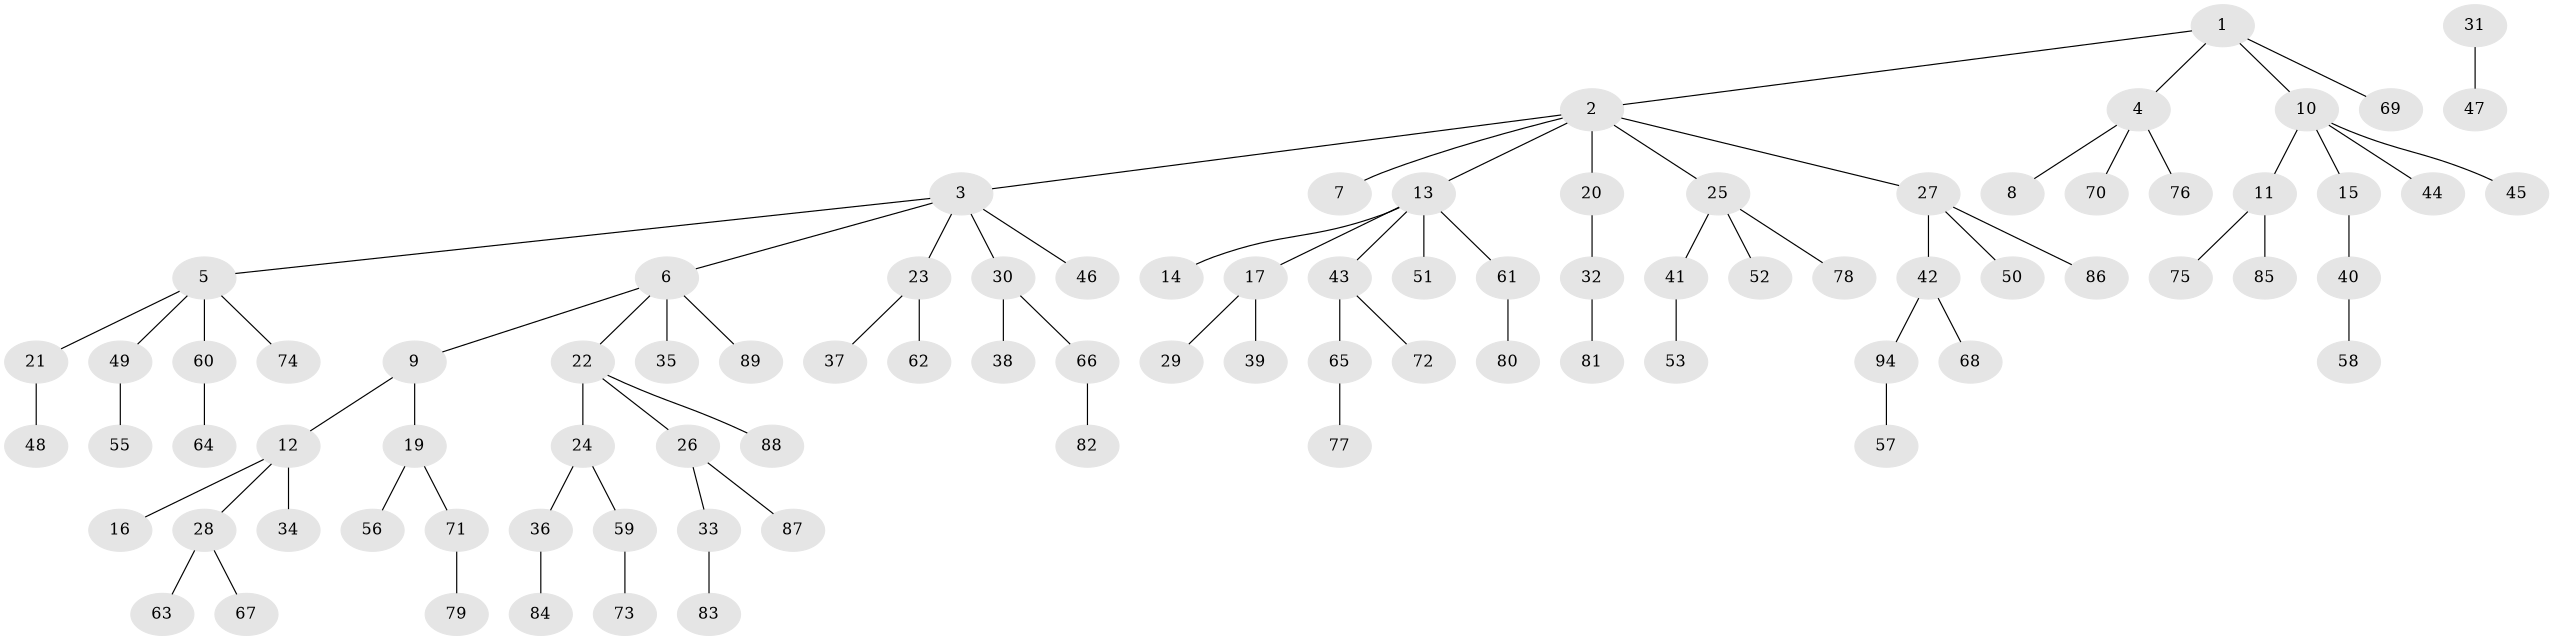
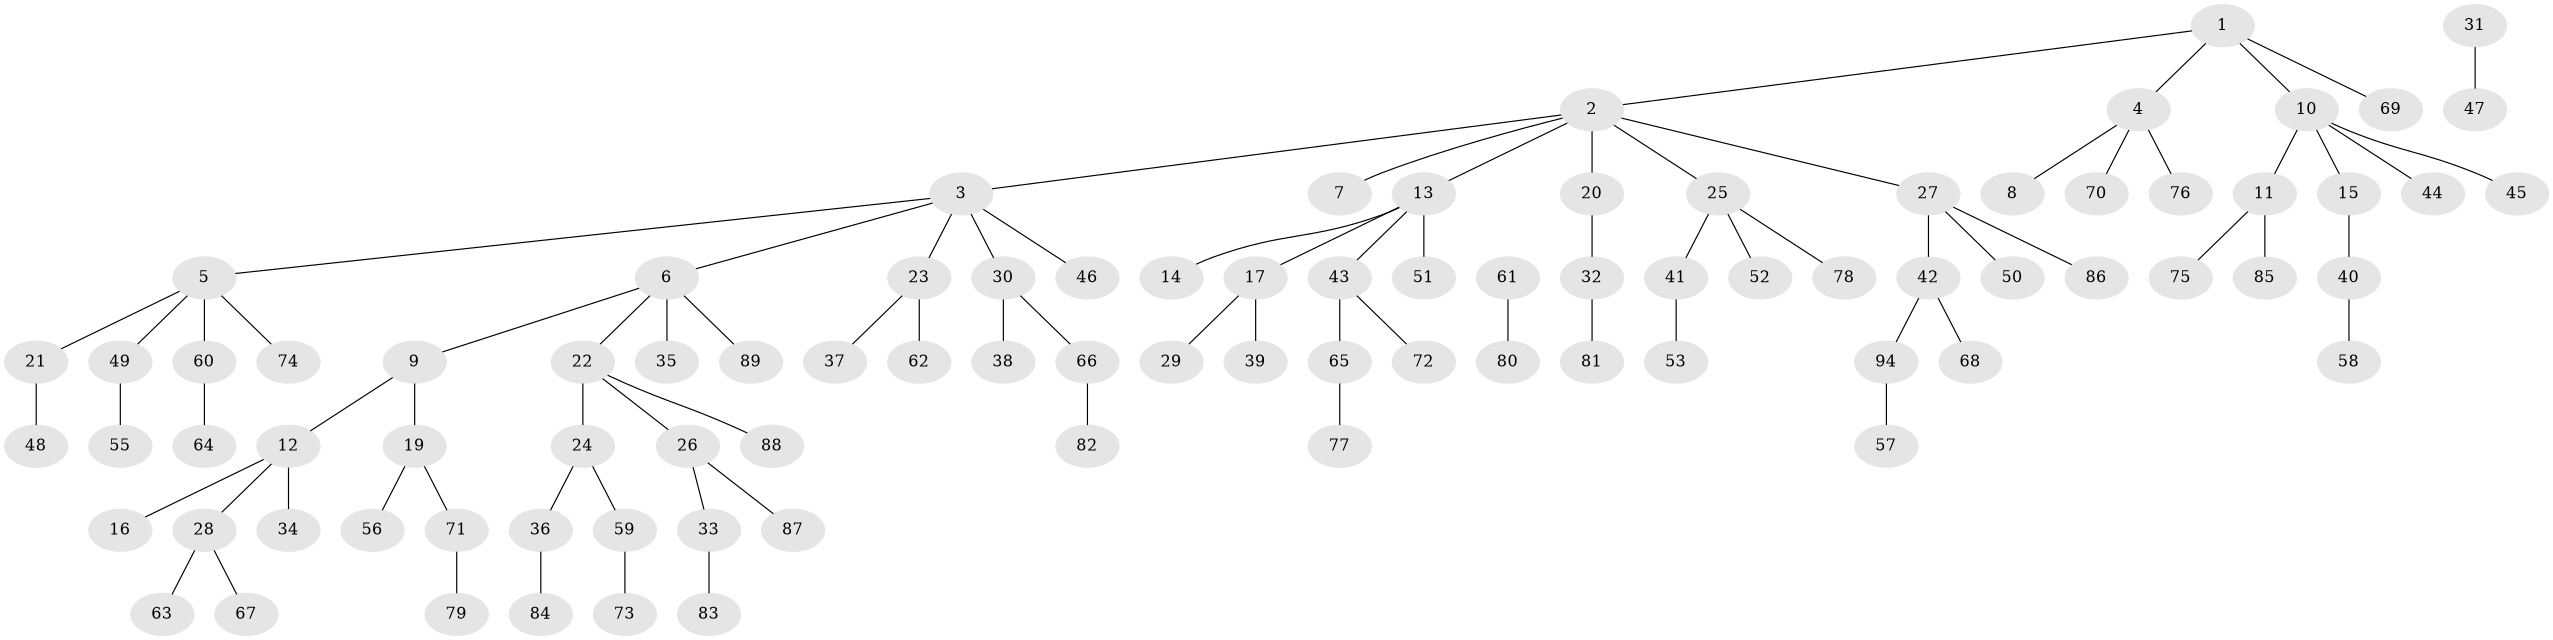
edge "13" -- "61": removed
